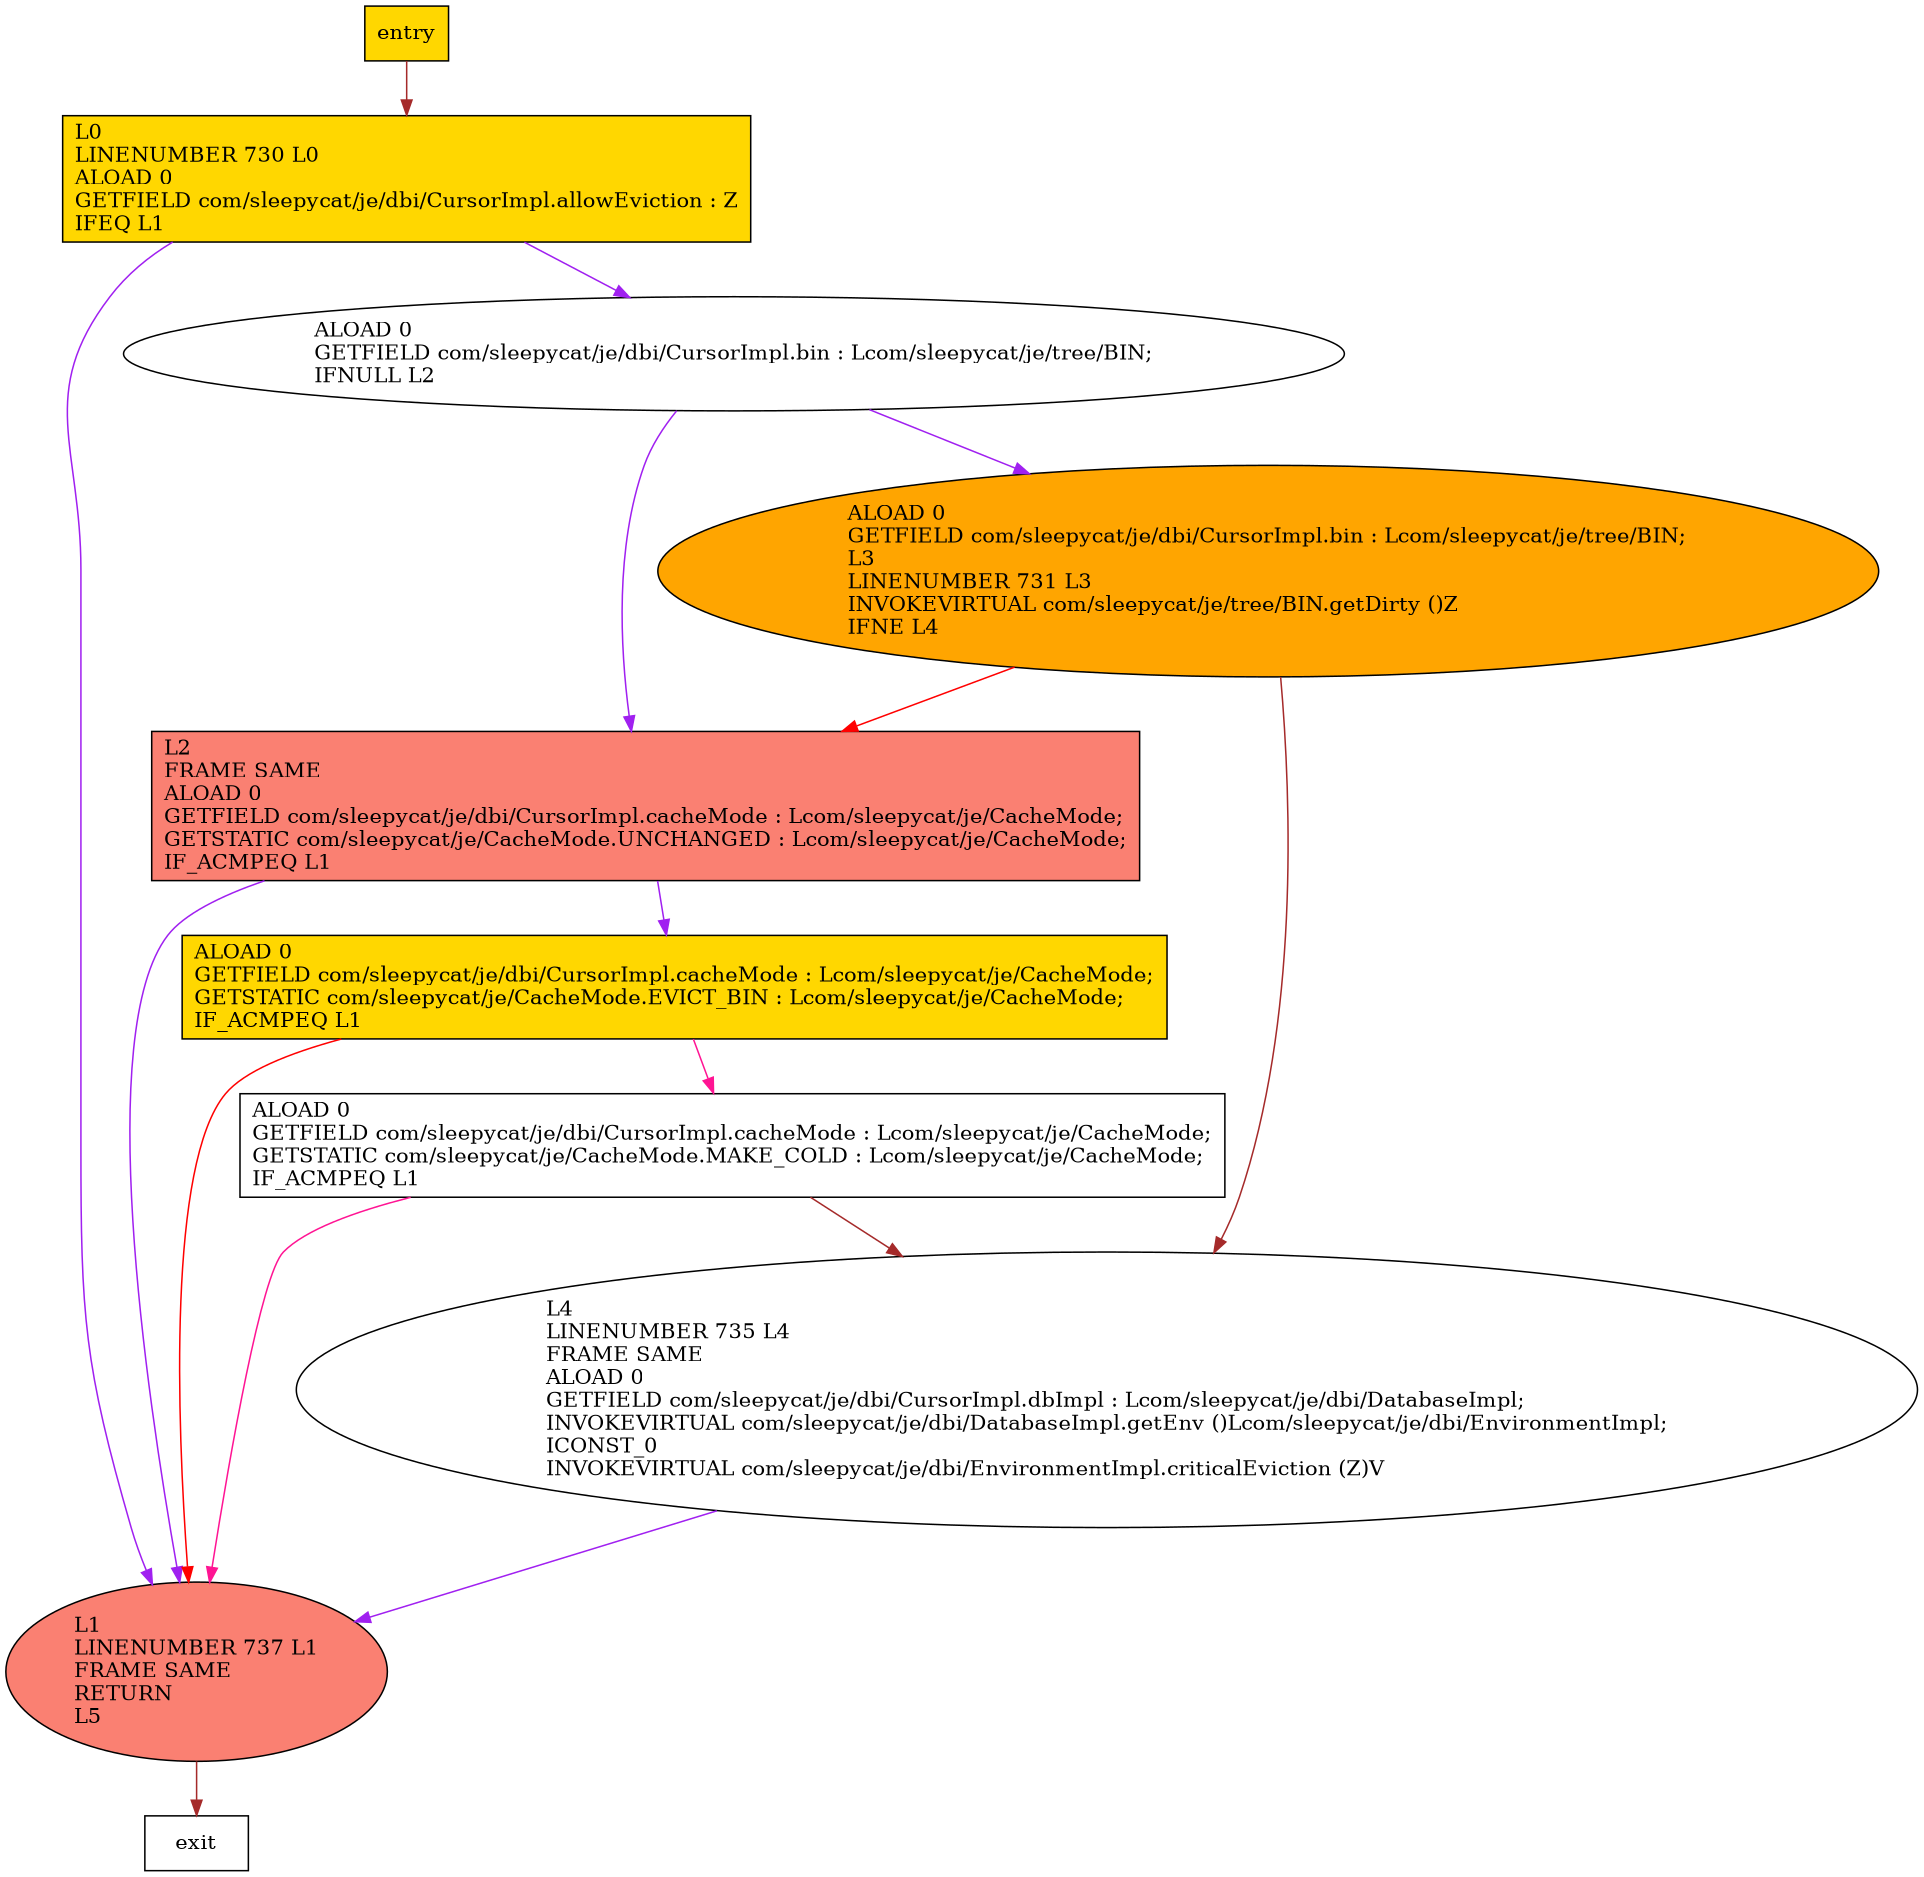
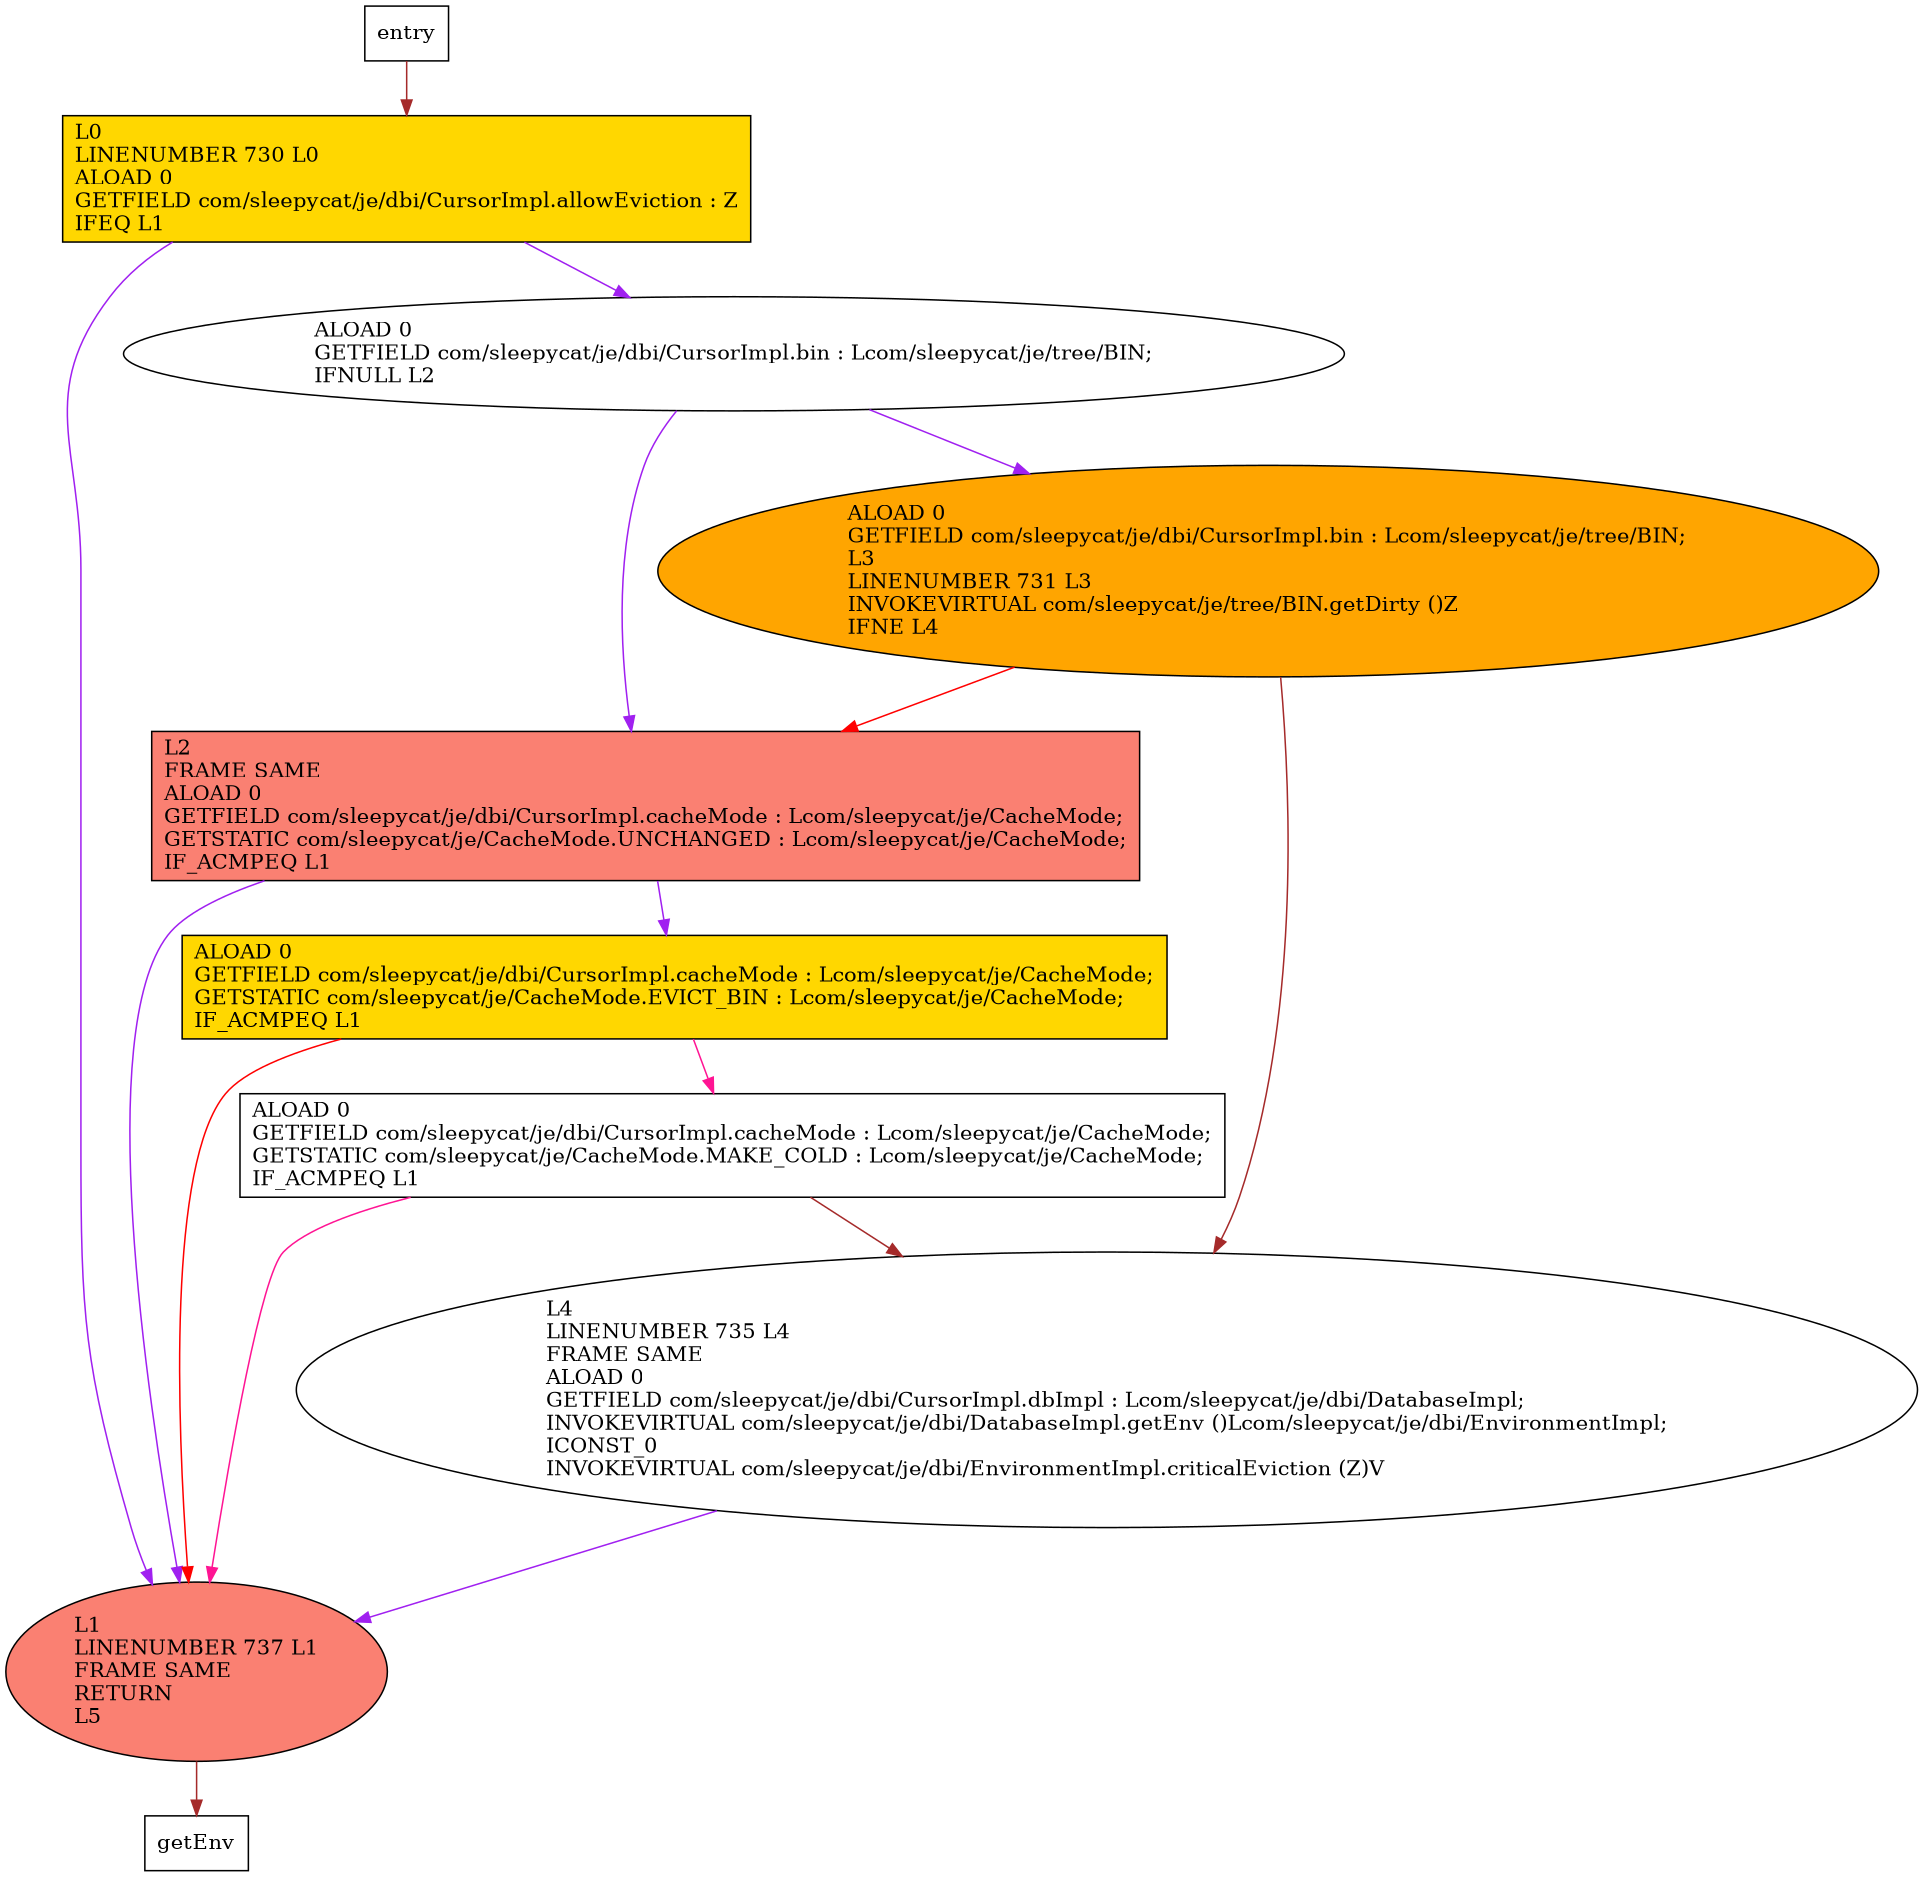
node "entry": fillcolor gold -> white
node "exit": label "exit" -> "getEnv"
